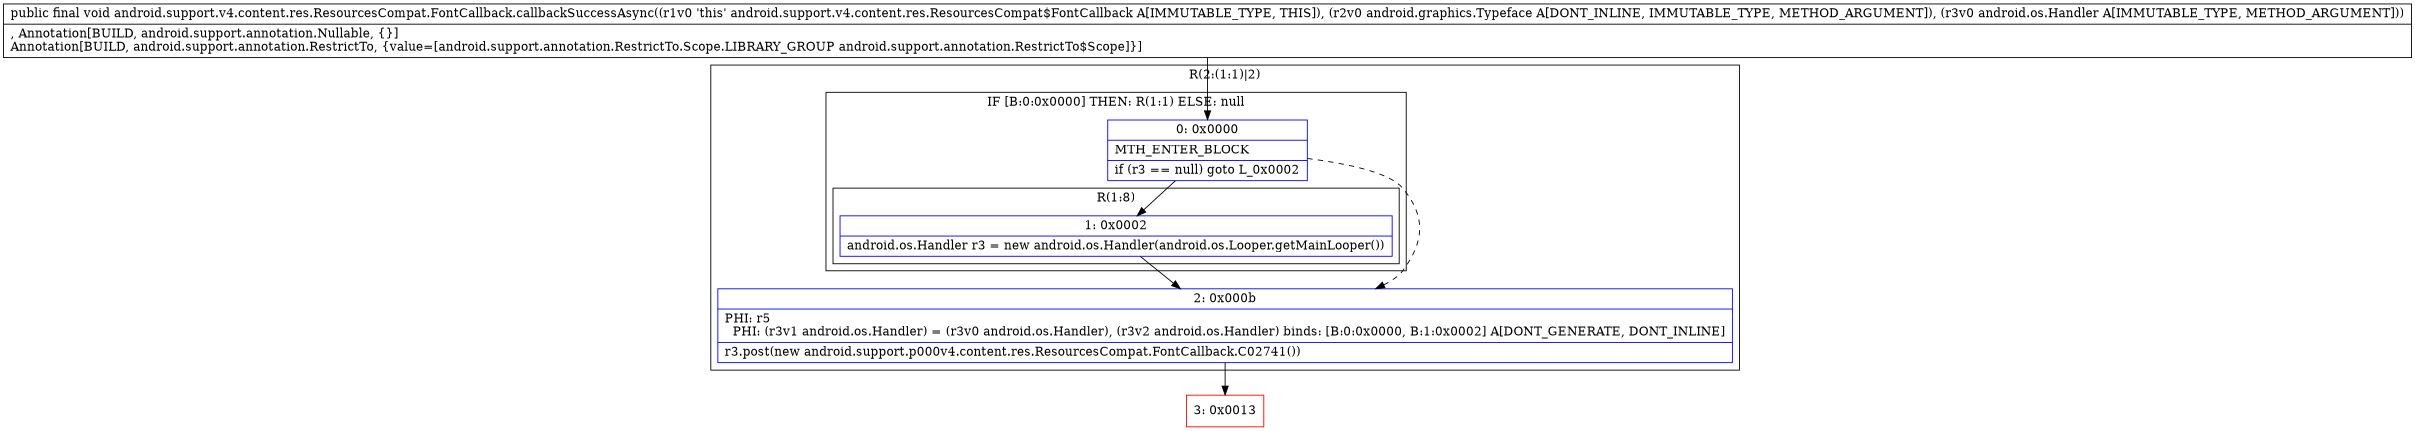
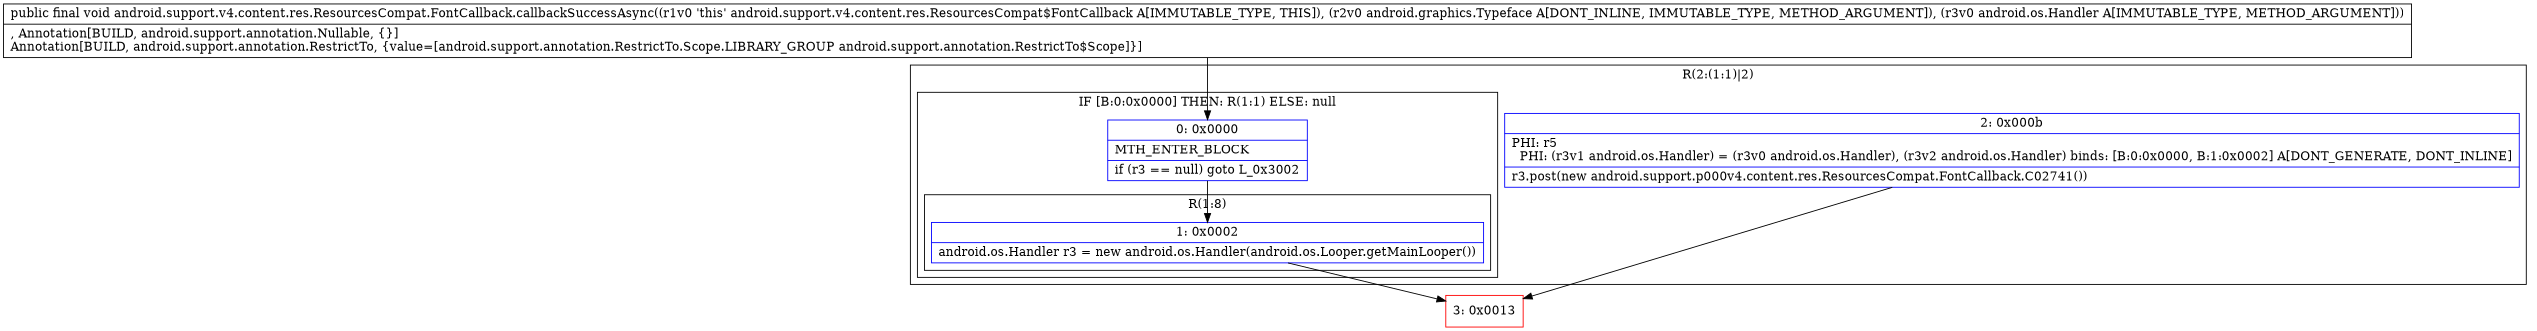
node "0: 0x0000": text "if (r3 == null) goto L_0x0002" -> "if (r3 == null) goto L_0x3002"
edge "0: 0x0000" -> "2: 0x000b": removed
edge "1: 0x0002" -> "2: 0x000b": now "1: 0x0002" -> "3: 0x0013"
